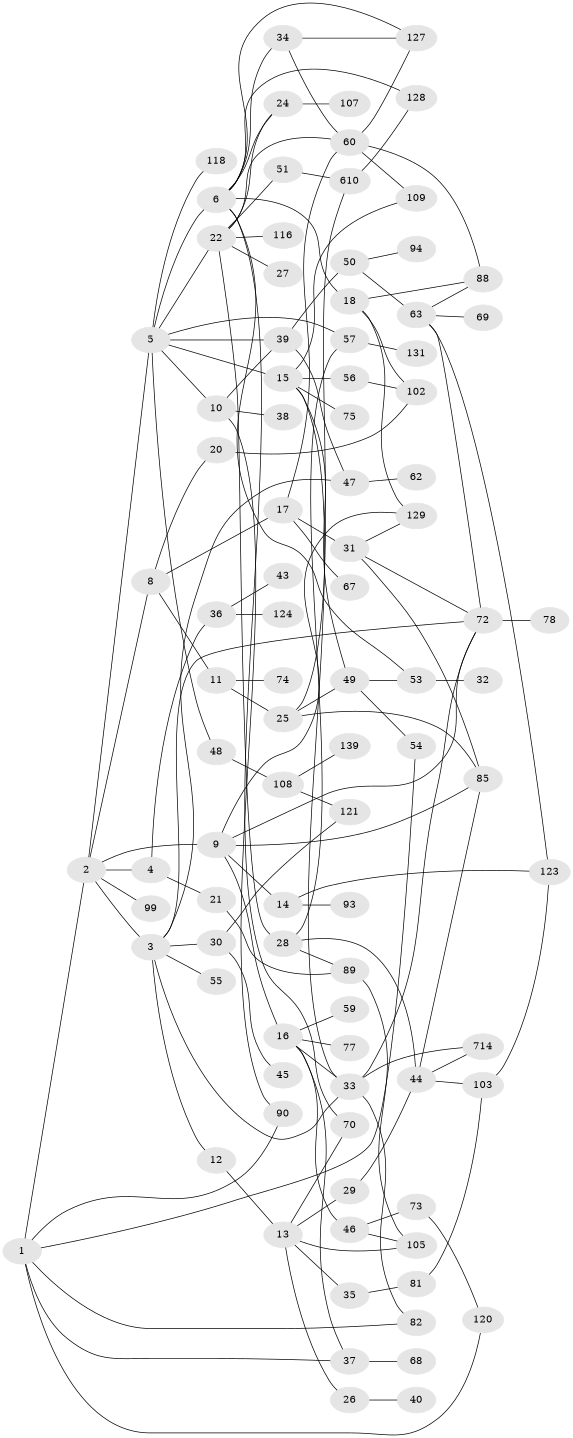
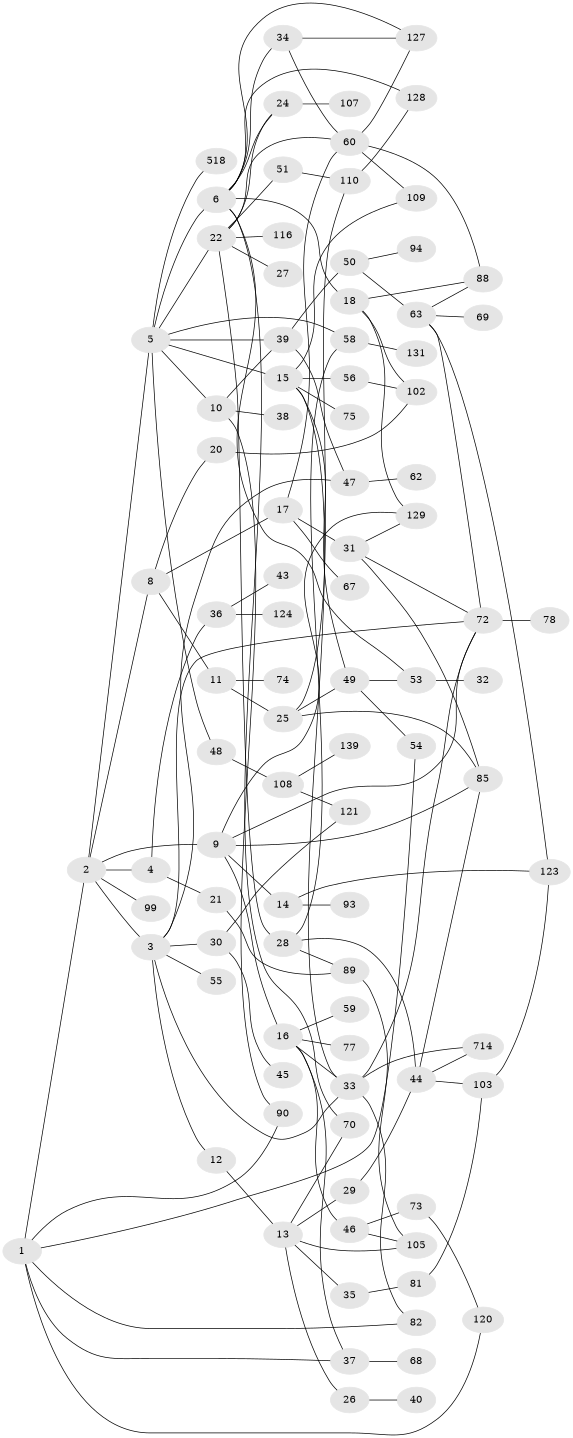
node "118": label "118" -> "518"
node "610": label "610" -> "110"
node "57": label "57" -> "58"
